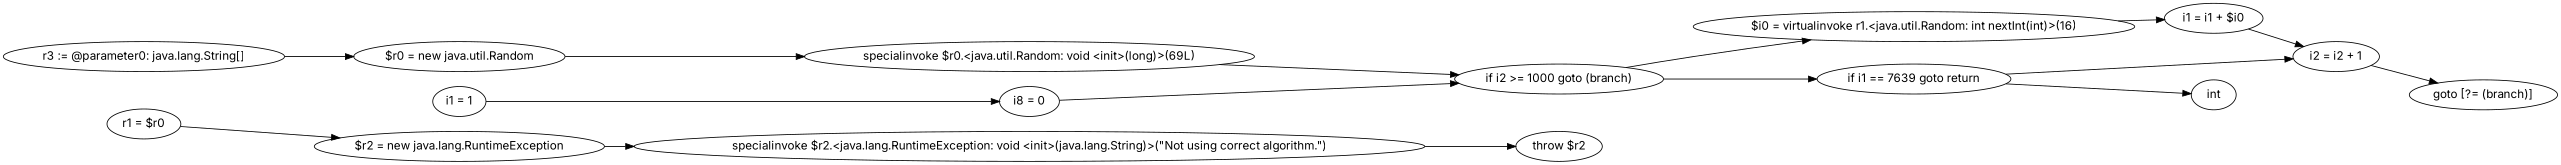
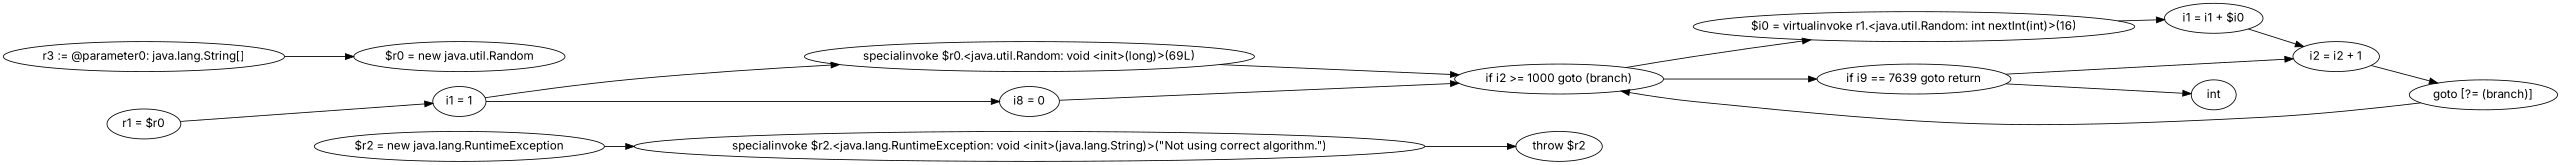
edge "$r0 = new java.util.Random" -> "specialinvoke $r0.<java.util.Random: void <init>(long)>(69L)": now "i1 = 1" -> "specialinvoke $r0.<java.util.Random: void <init>(long)>(69L)"
node "if i1 == 7639 goto return": label "if i1 == 7639 goto return" -> "if i9 == 7639 goto return"
edge "goto [?= (branch)]" -> "if i2 >= 1000 goto (branch)": added
edge "r1 = $r0" -> "$r2 = new java.lang.RuntimeException": now "r1 = $r0" -> "i1 = 1"
